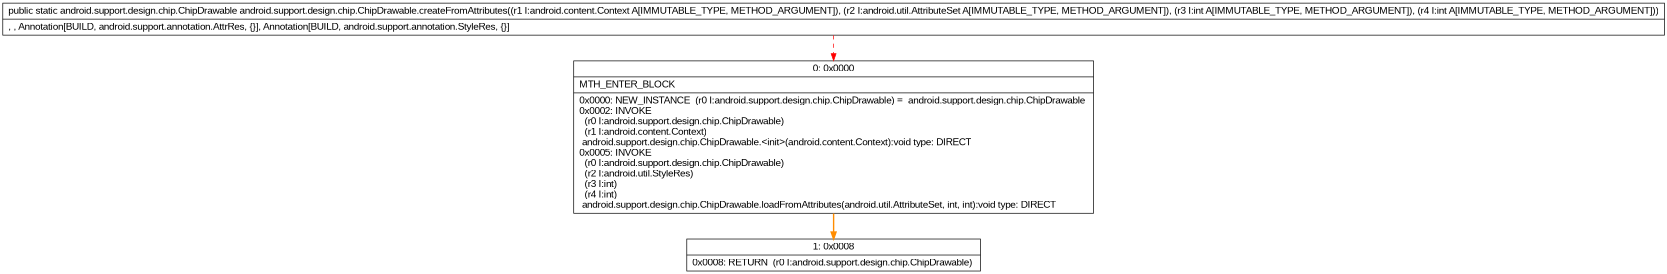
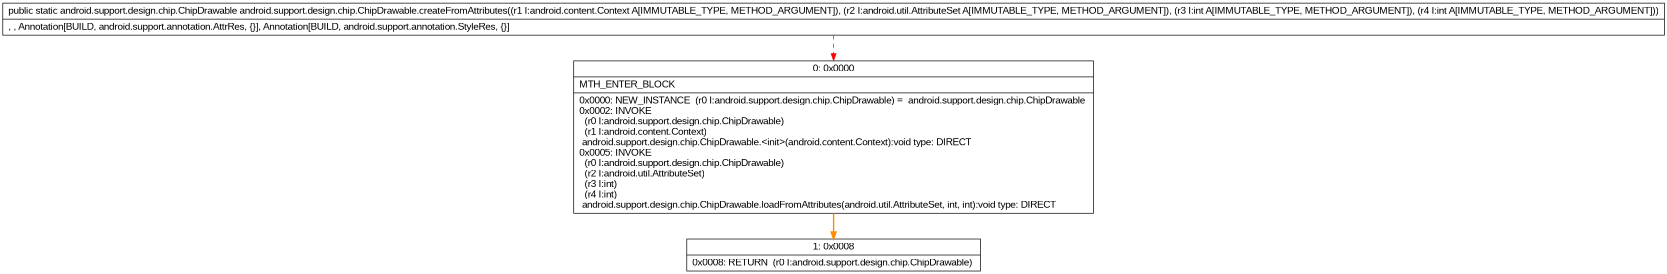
node "0: 0x0000": text "(r2 I:android.util.StyleRes)" -> "(r2 I:android.util.AttributeSet)"
